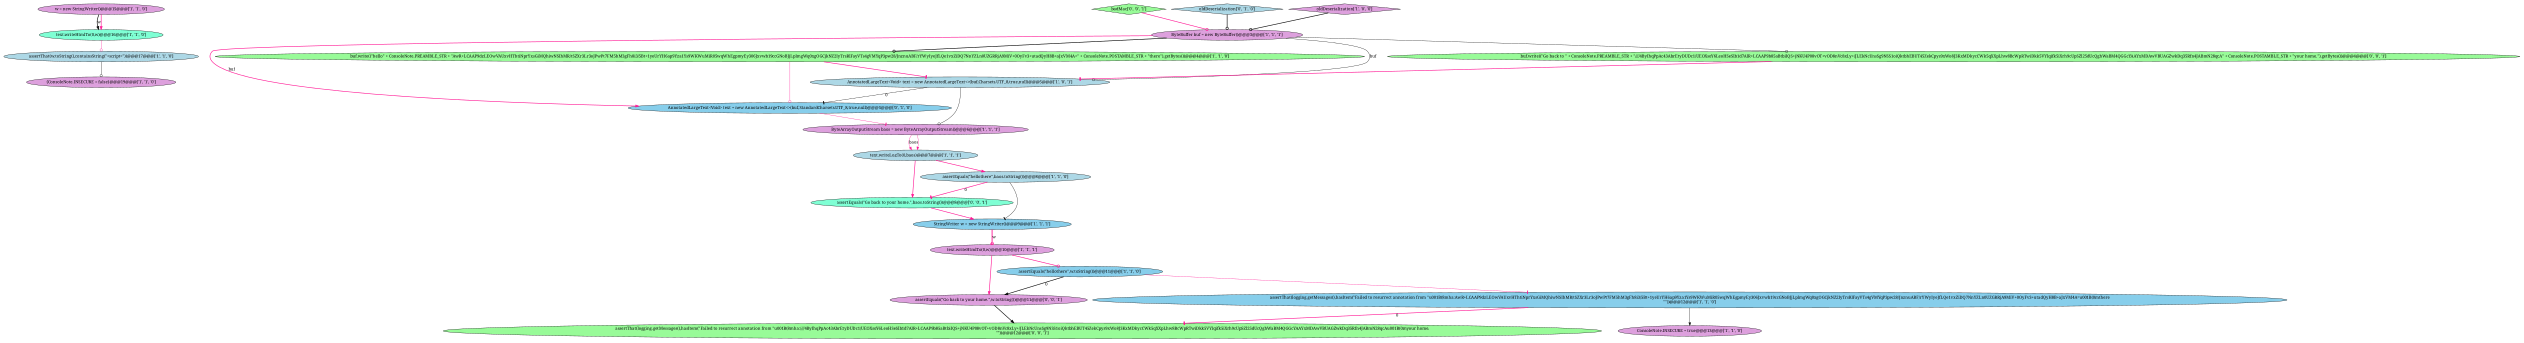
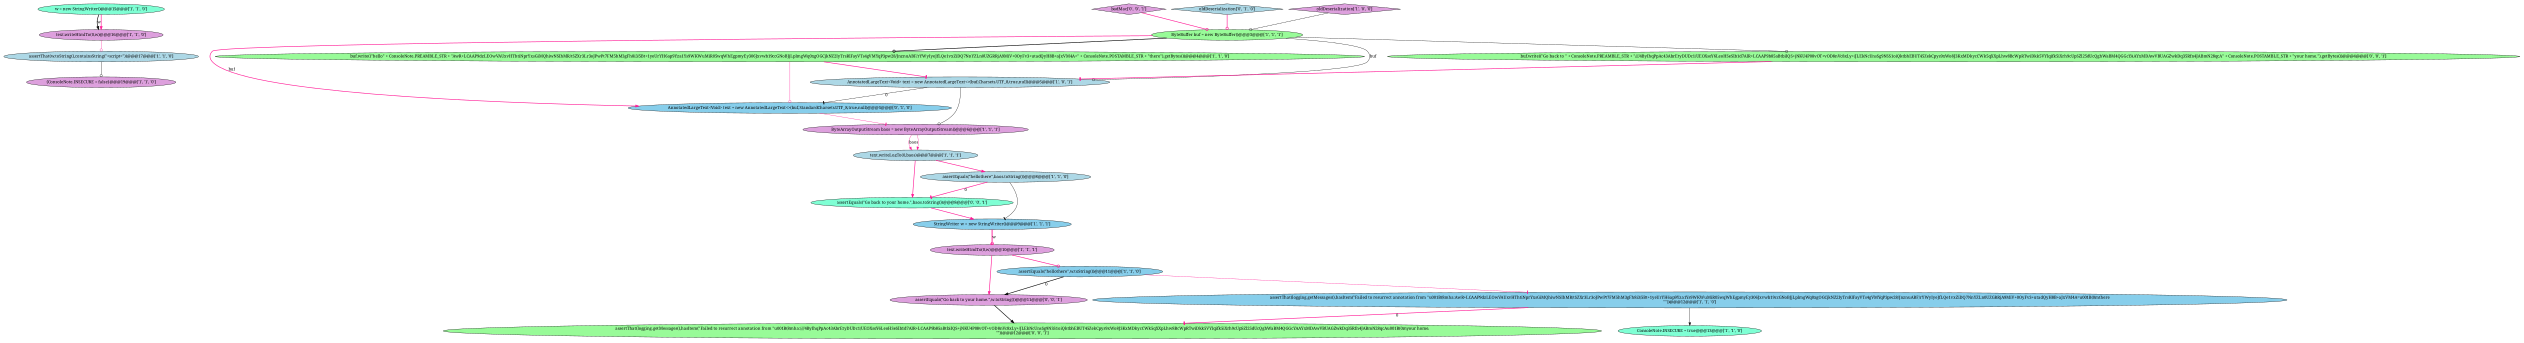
node "w = new StringWriter()@@@15@@@['1', '1', '0']": fillcolor plum -> aquamarine
node "badMac['0', '0', '1']": fillcolor palegreen -> plum
edge "oldDeserialization['0', '1', '0']" -> "ByteBuffer buf = new ByteBuffer()@@@3@@@['1', '1', '1']": color black -> deeppink
edge "oldDeserialization['1', '0', '0']" -> "ByteBuffer buf = new ByteBuffer()@@@3@@@['1', '1', '1']": style bold -> solid
node "text.writeHtmlTo(0,w)@@@16@@@['1', '1', '0']": fillcolor aquamarine -> plum
node "ByteBuffer buf = new ByteBuffer()@@@3@@@['1', '1', '1']": fillcolor plum -> palegreen
node "ConsoleNote.INSECURE = true@@@13@@@['1', '1', '0']": fillcolor plum -> aquamarine
